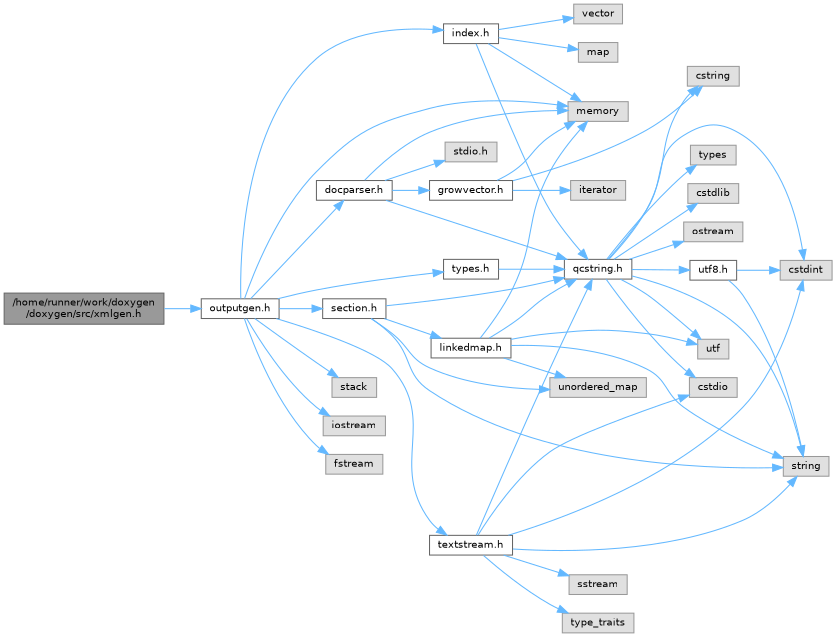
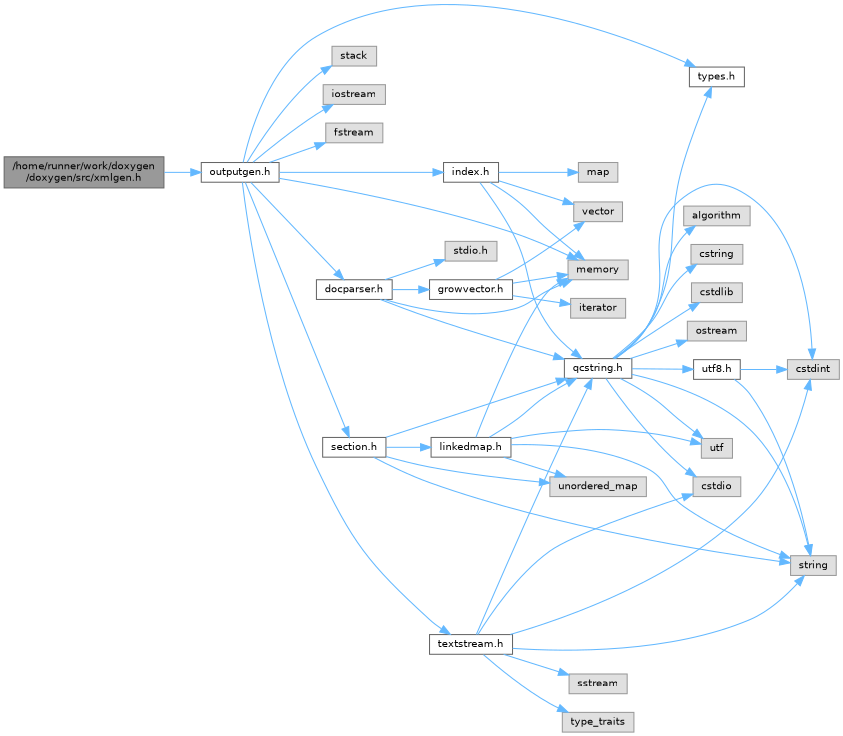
edge "growvector.h" -> "cstring": now "growvector.h" -> "vector"
node "types": label "types" -> "algorithm"
edge "types.h" -> "qcstring.h": reversed
